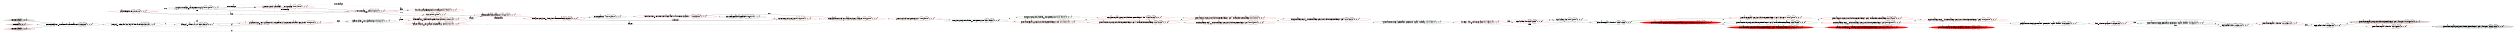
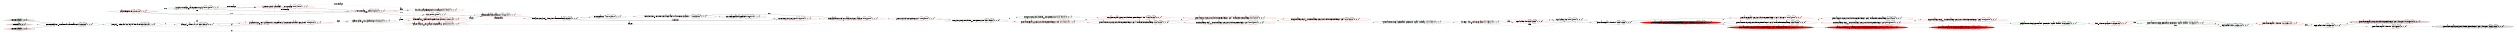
edge "AnalysisException e@@@12@@@['1', '1', '1']" -> "errorMessage == null@@@15@@@['1', '1', '1']": label "parser" -> "true"
